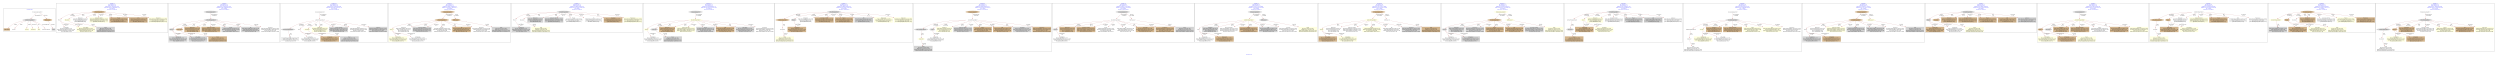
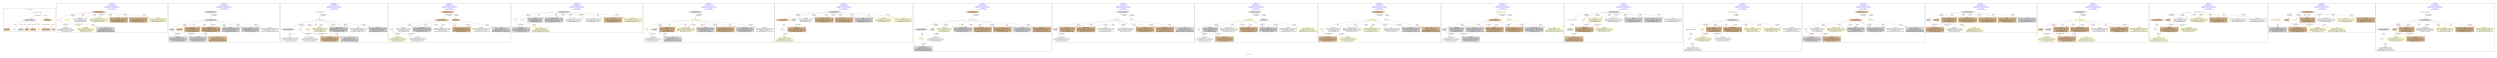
node "Dimensions": added
node "Process": fillcolor lightyellow -> tan
node "Provenance": fillcolor lightyellow -> tan
node "Assension_Number": fillcolor white -> tan
